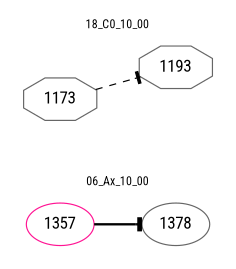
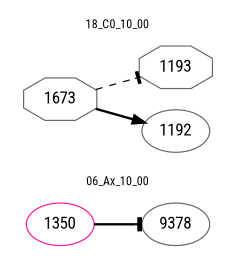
node "1173": label "1173" -> "1673"
node "1192": added
node "1357": label "1357" -> "1350"
node "1378": label "1378" -> "9378"
